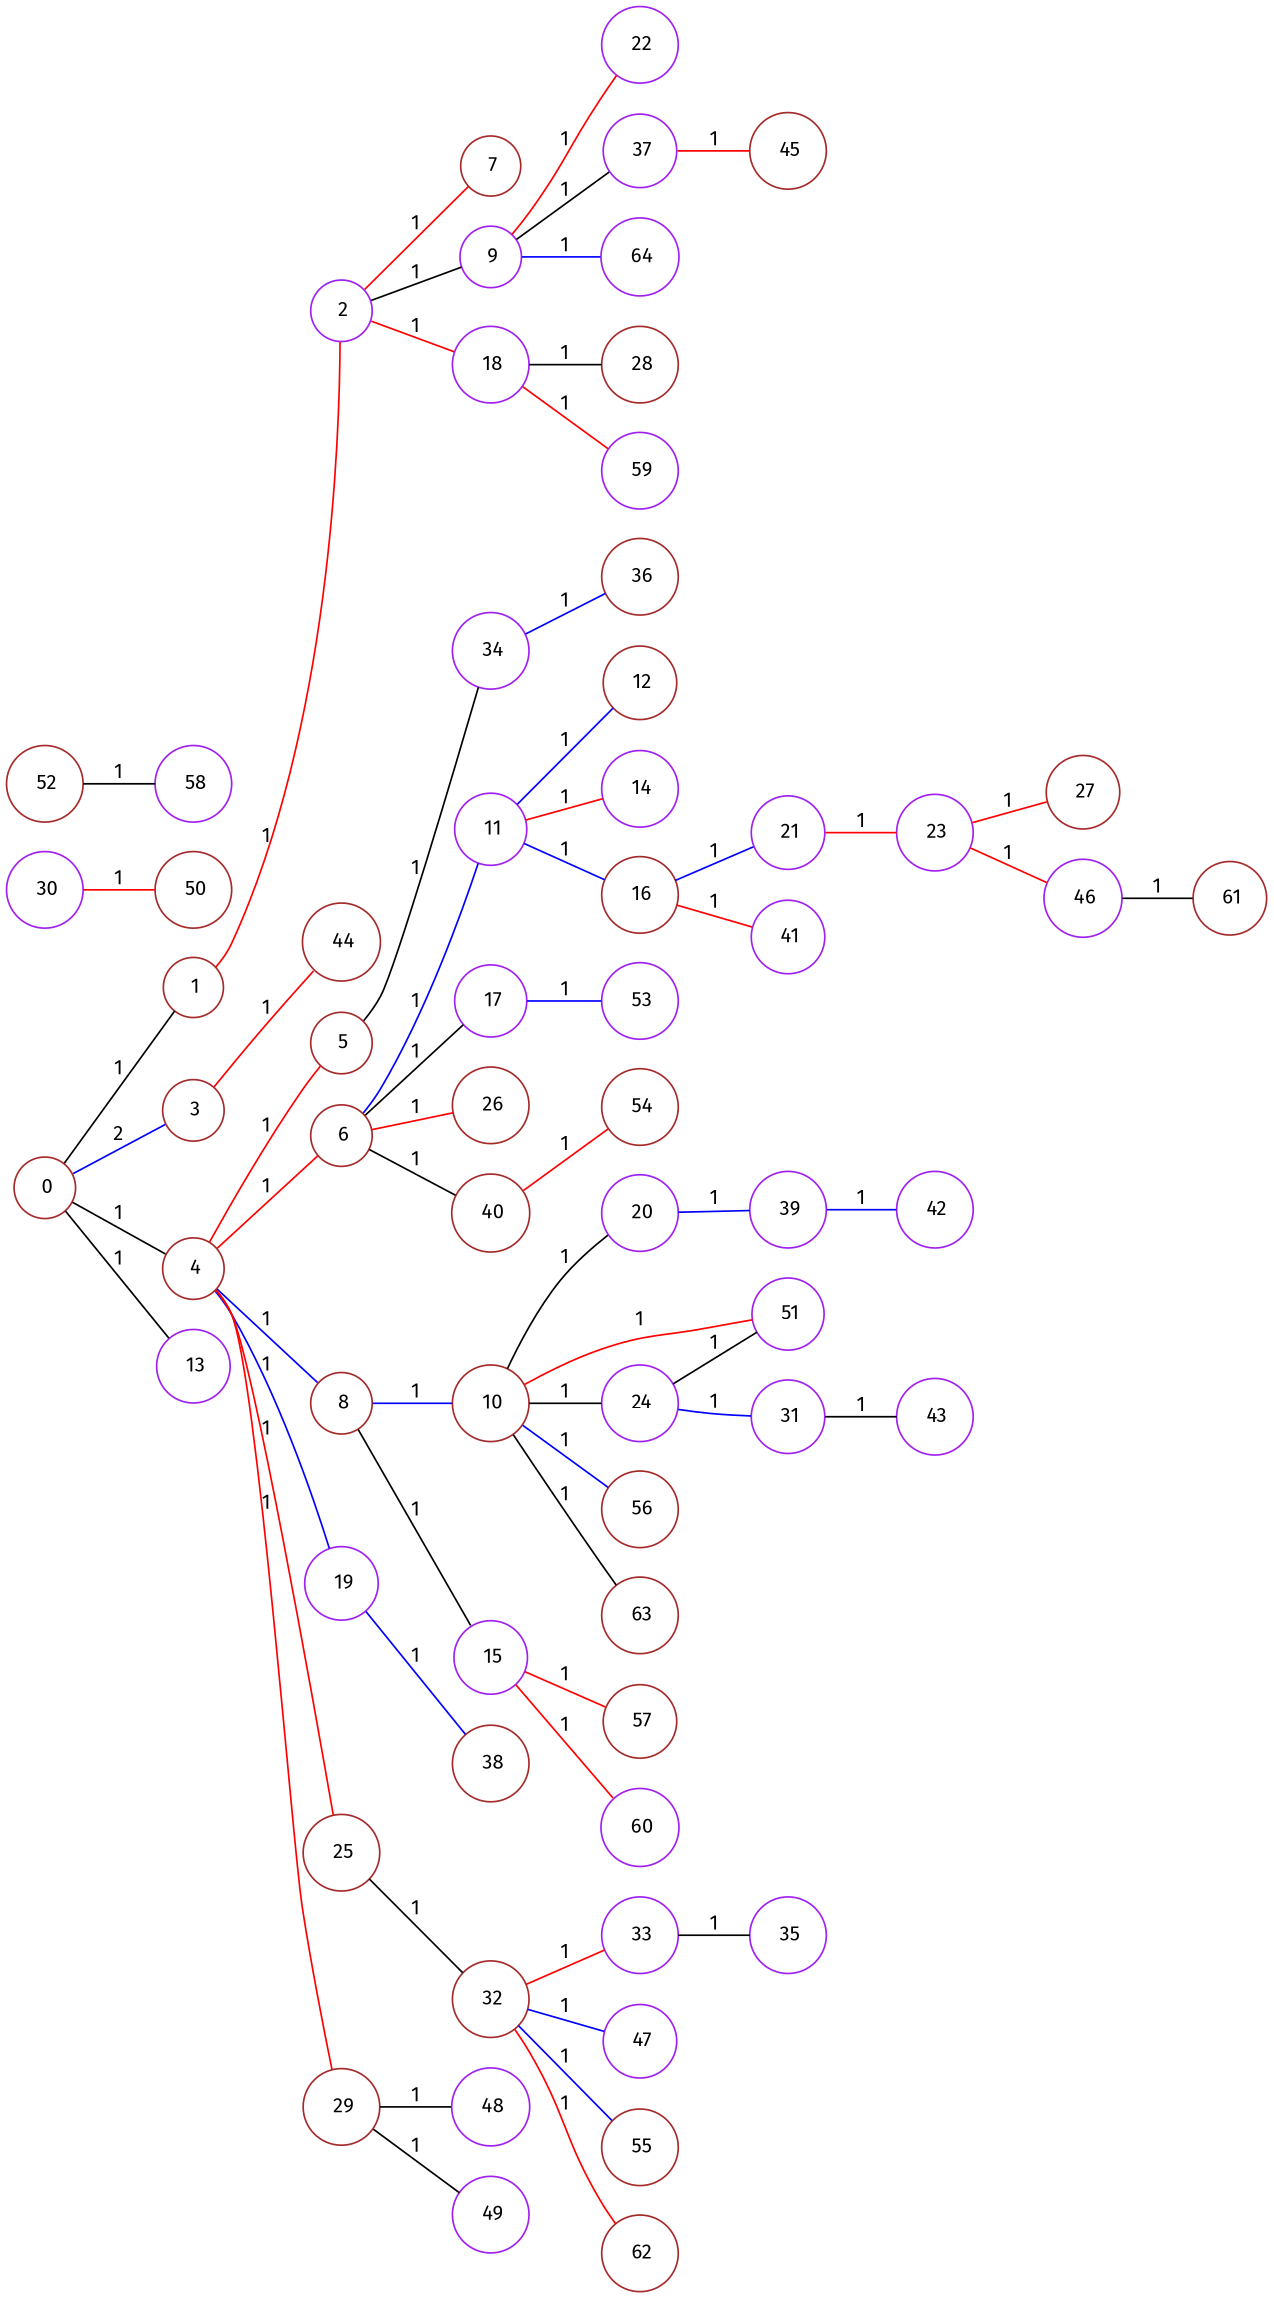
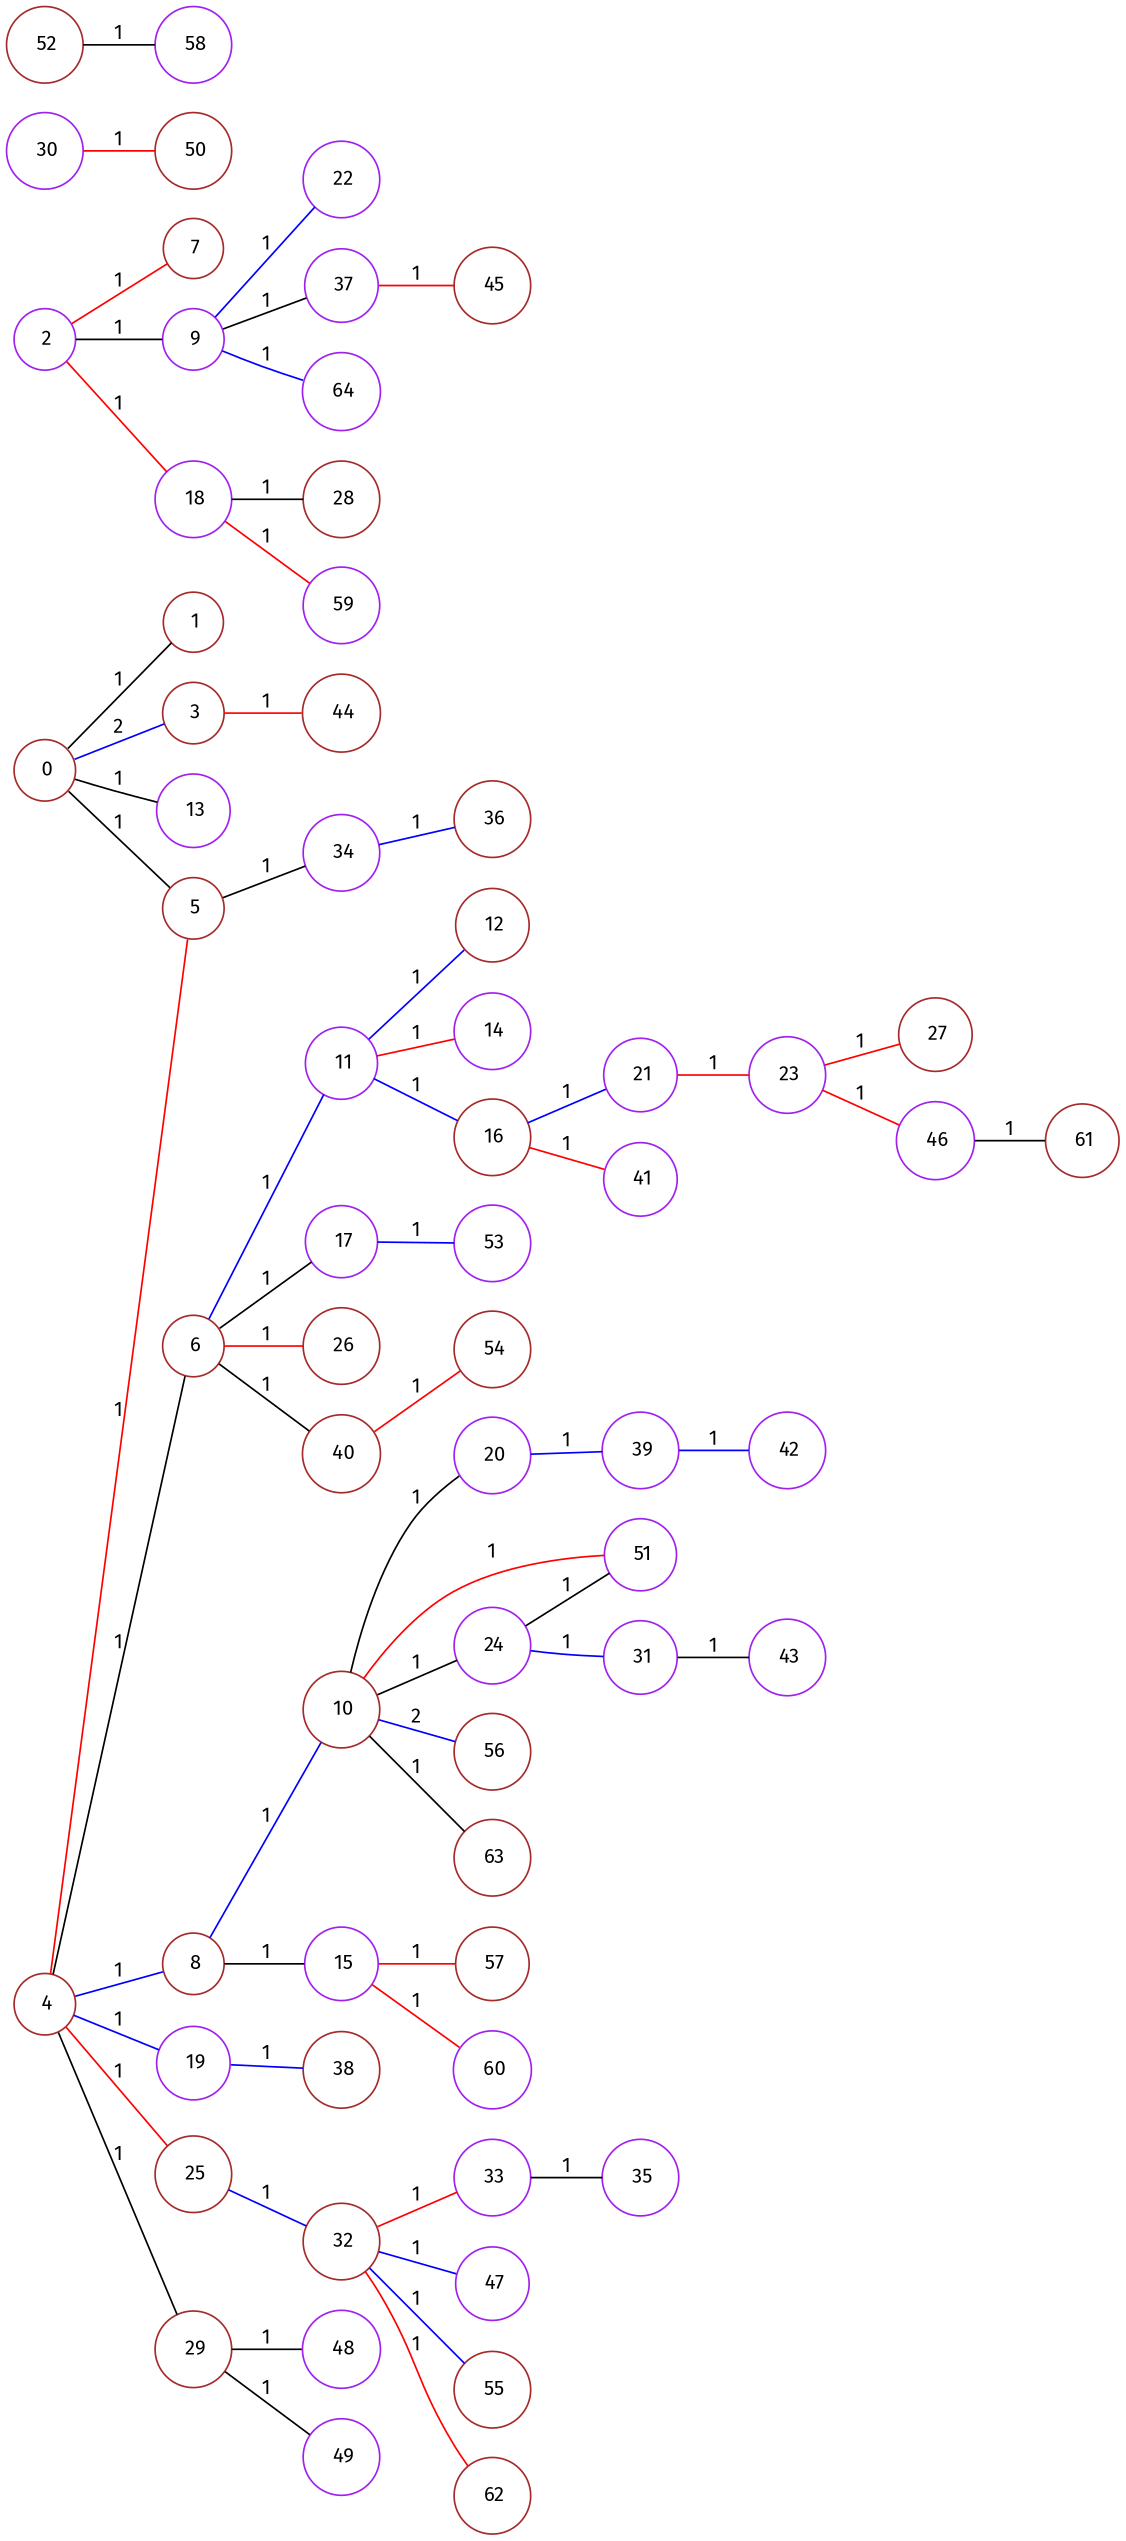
edge "22" -- "9": color red -> blue
edge "2" -- "1": removed, label "1"
edge "6" -- "4": color red -> black
edge "0" -- "4": now "0" -- "5"
edge "10" -- "56": label "1" -> "2"
edge "4" -- "29": color red -> black
edge "25" -- "32": color black -> blue
